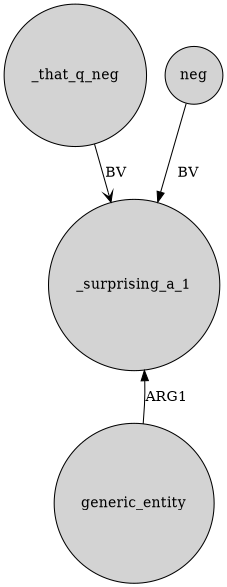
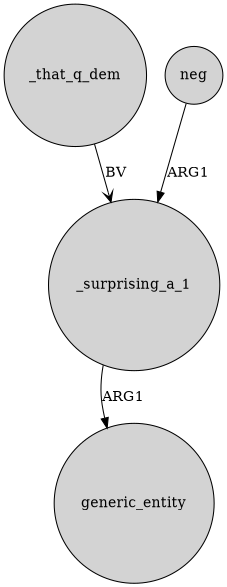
node "_that_q_neg": label "_that_q_neg" -> "_that_q_dem"
edge "neg" -> "_surprising_a_1": label "BV" -> "ARG1"
edge "generic_entity" -> "_surprising_a_1": reversed
